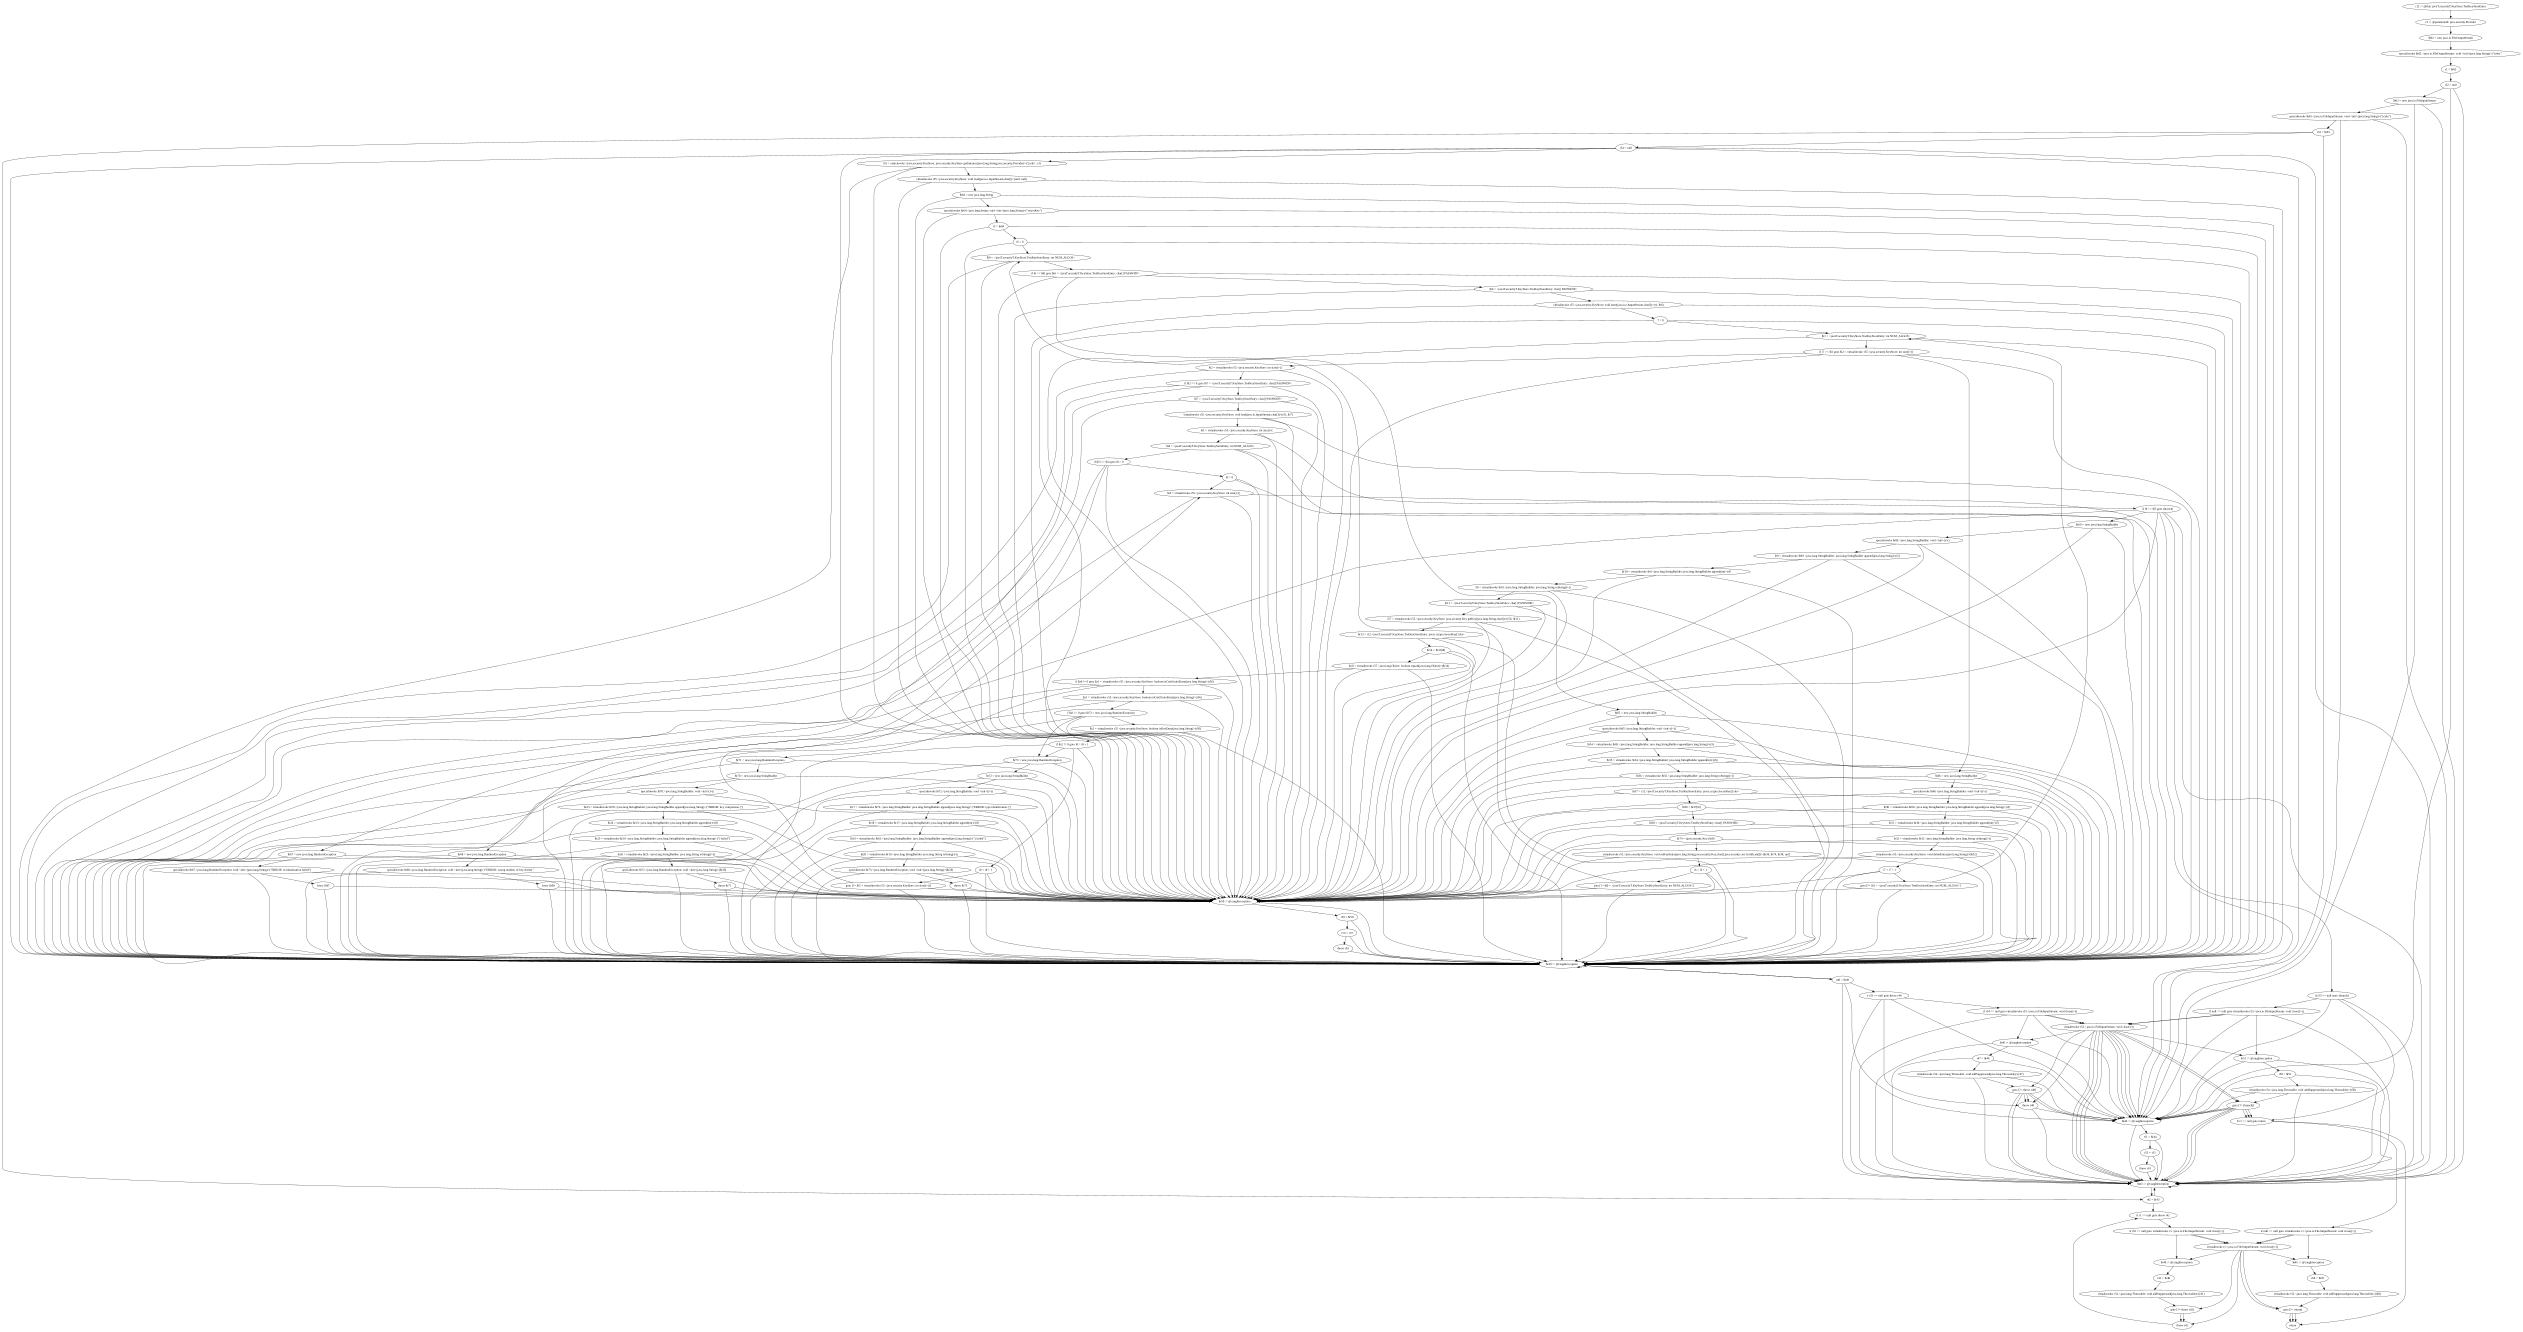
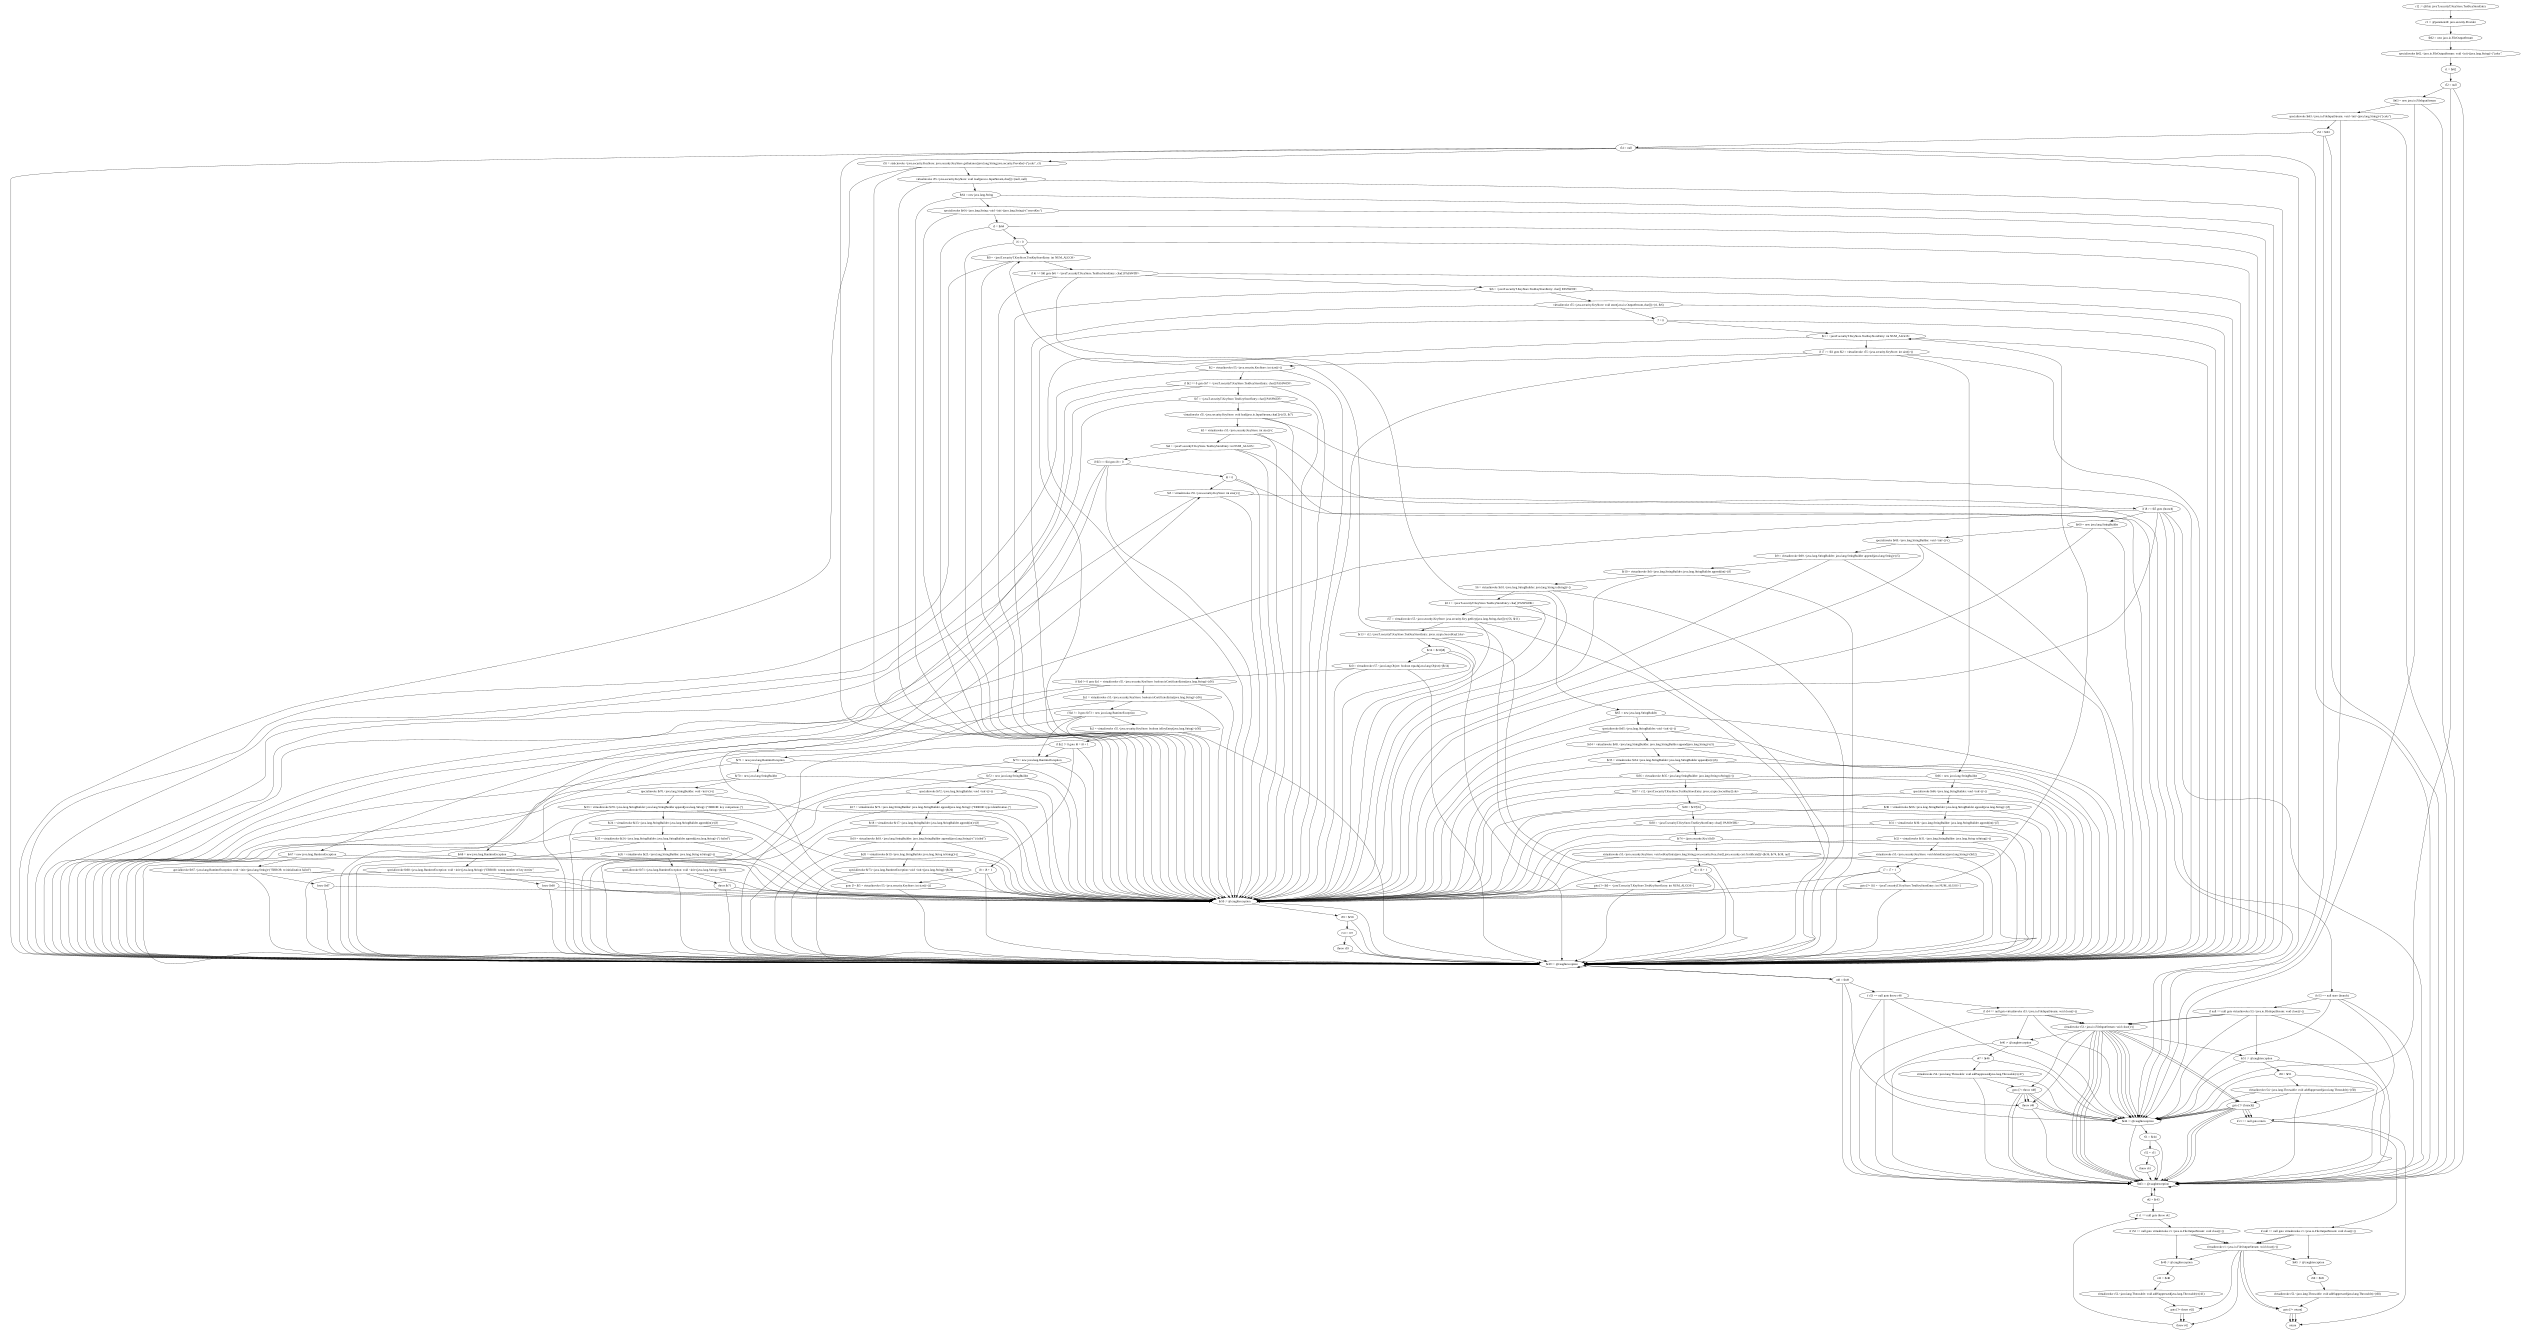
edge "r53 = $r63" -> "r42 = $r43": now "r53 = $r63" -> "$r43 := @caughtexception"
node "throw $r73": removed
